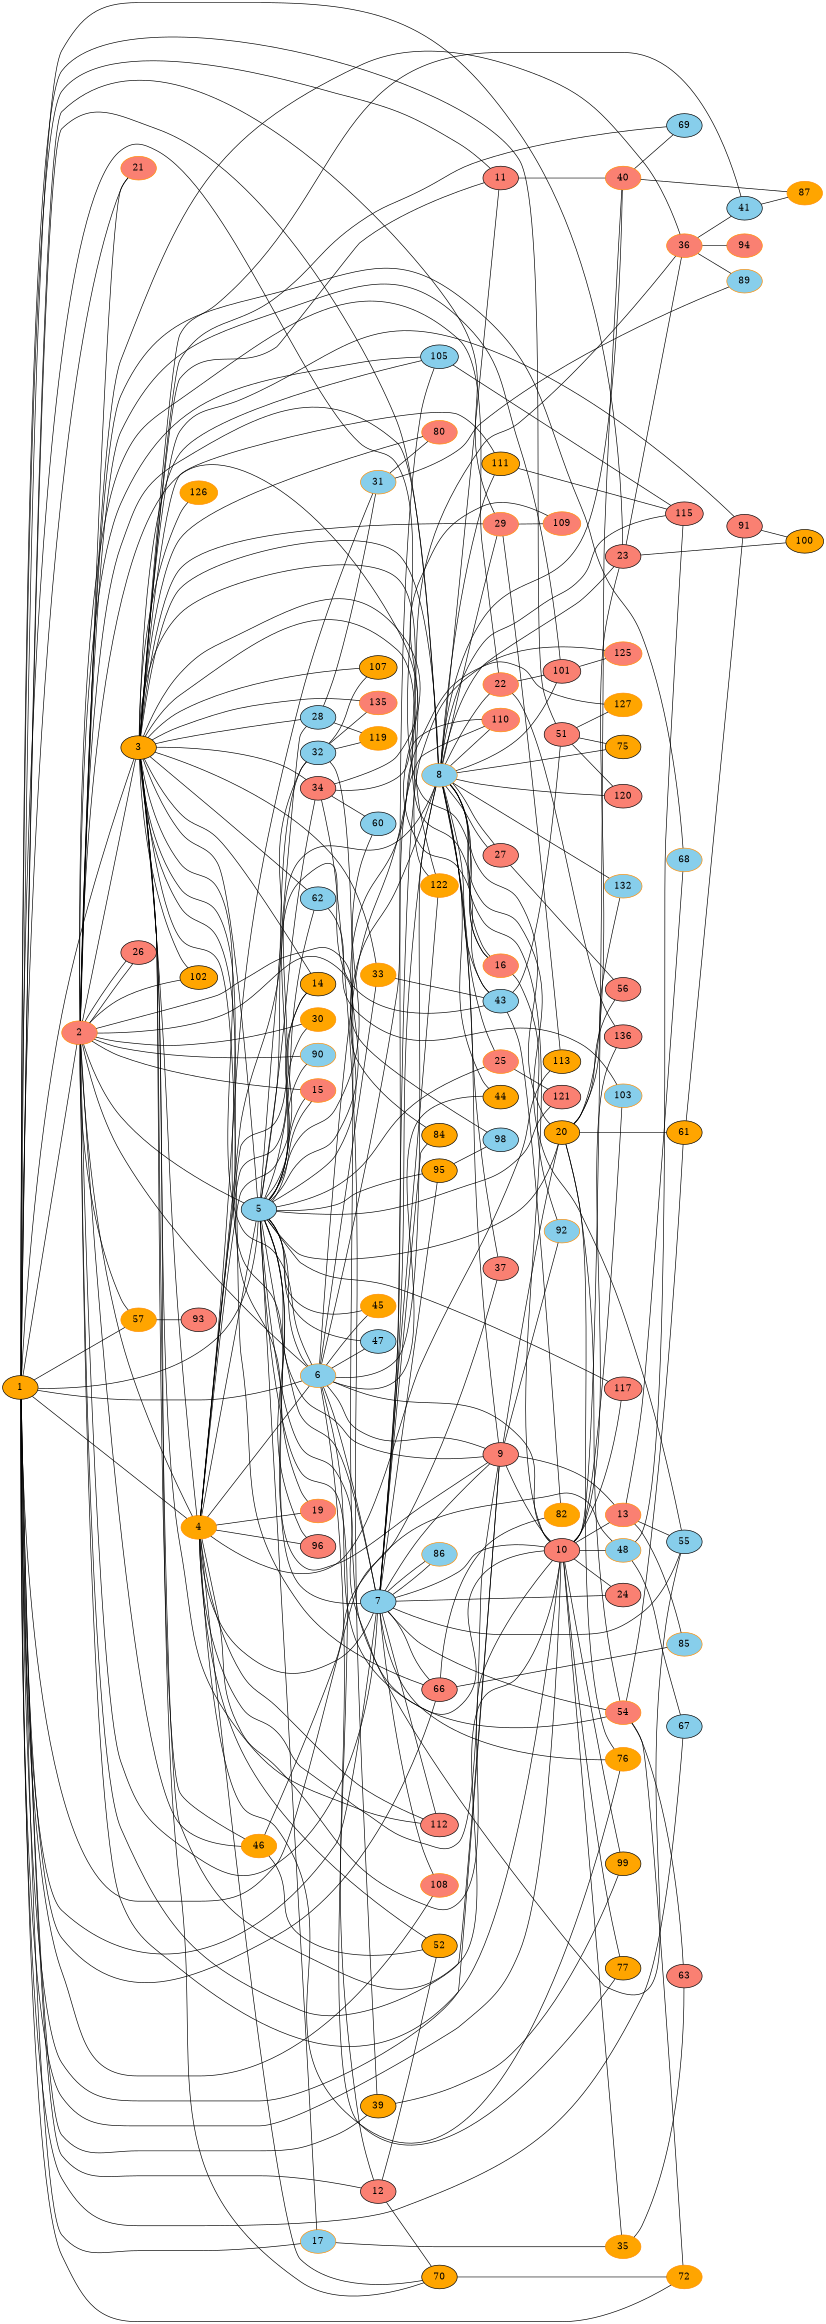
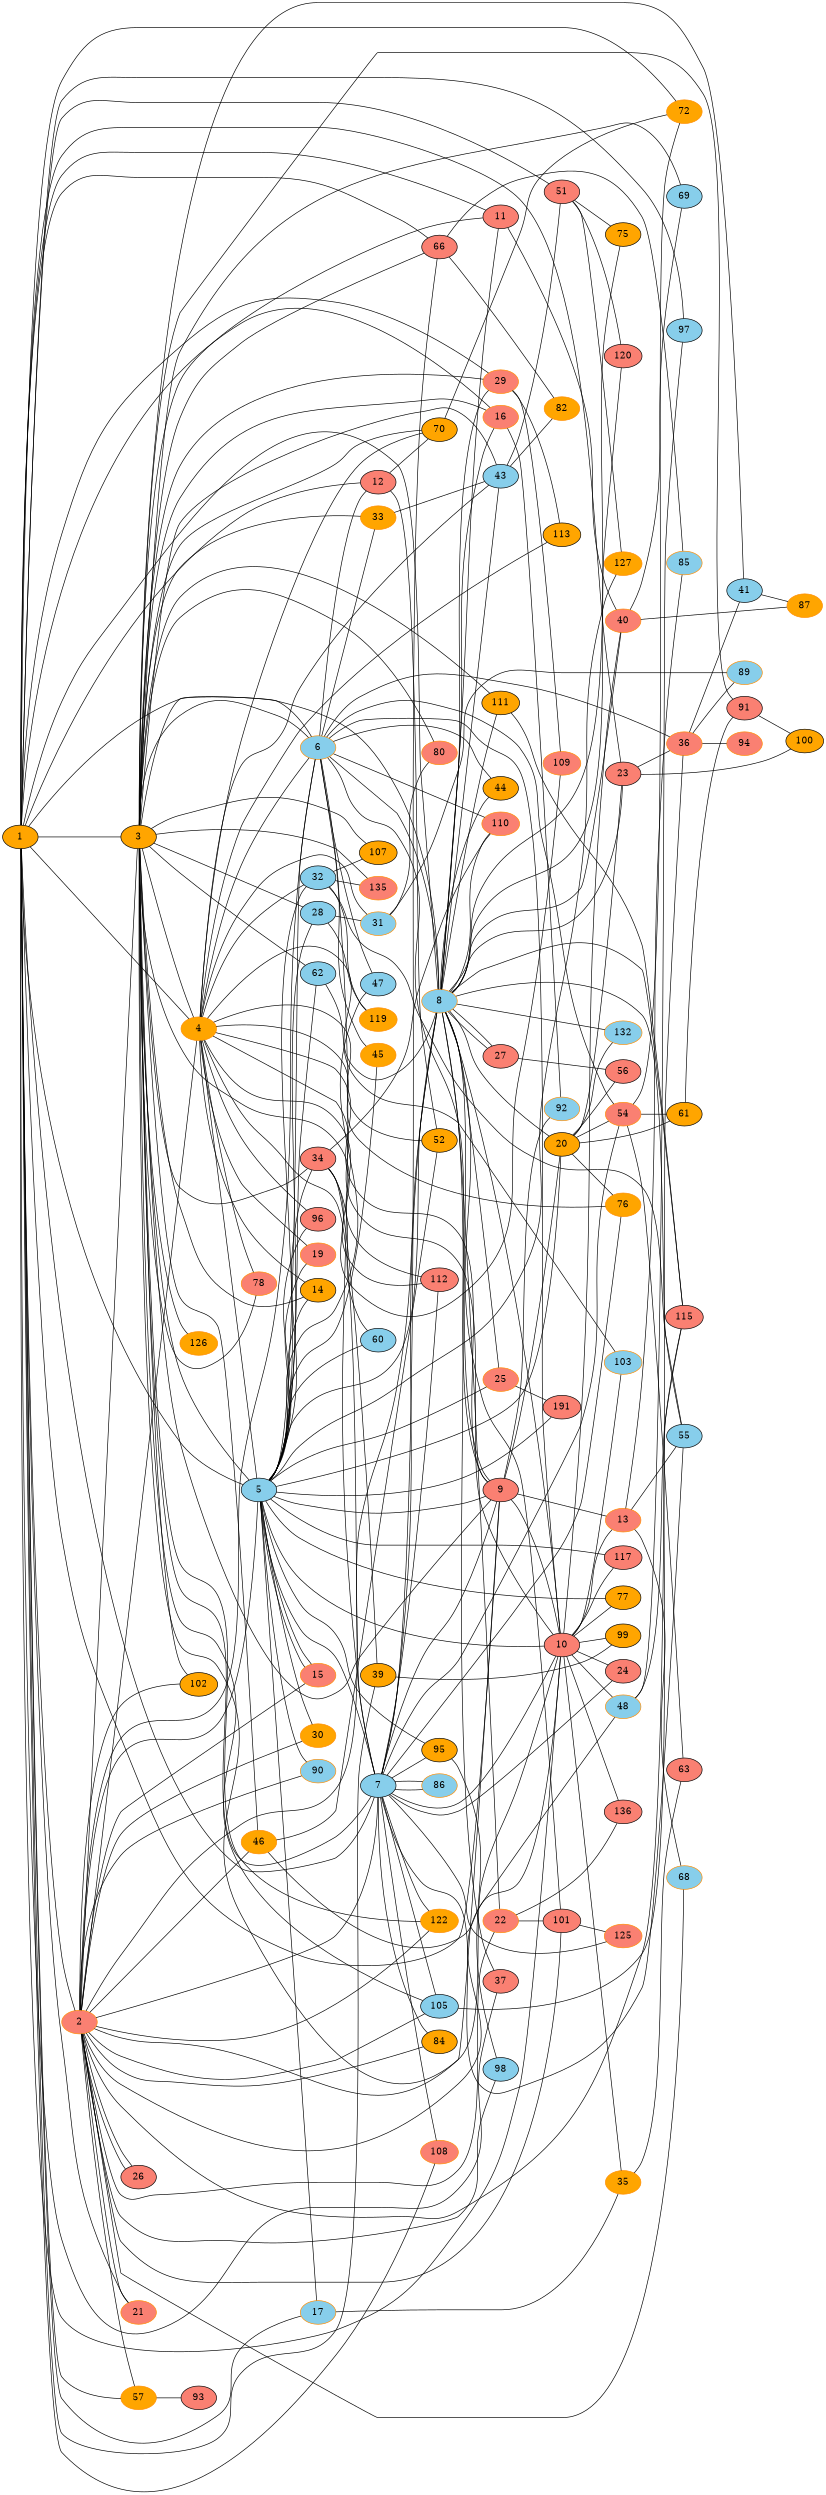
node "121": label "121" -> "191"
node "78": added
node "67": label "67" -> "97"
